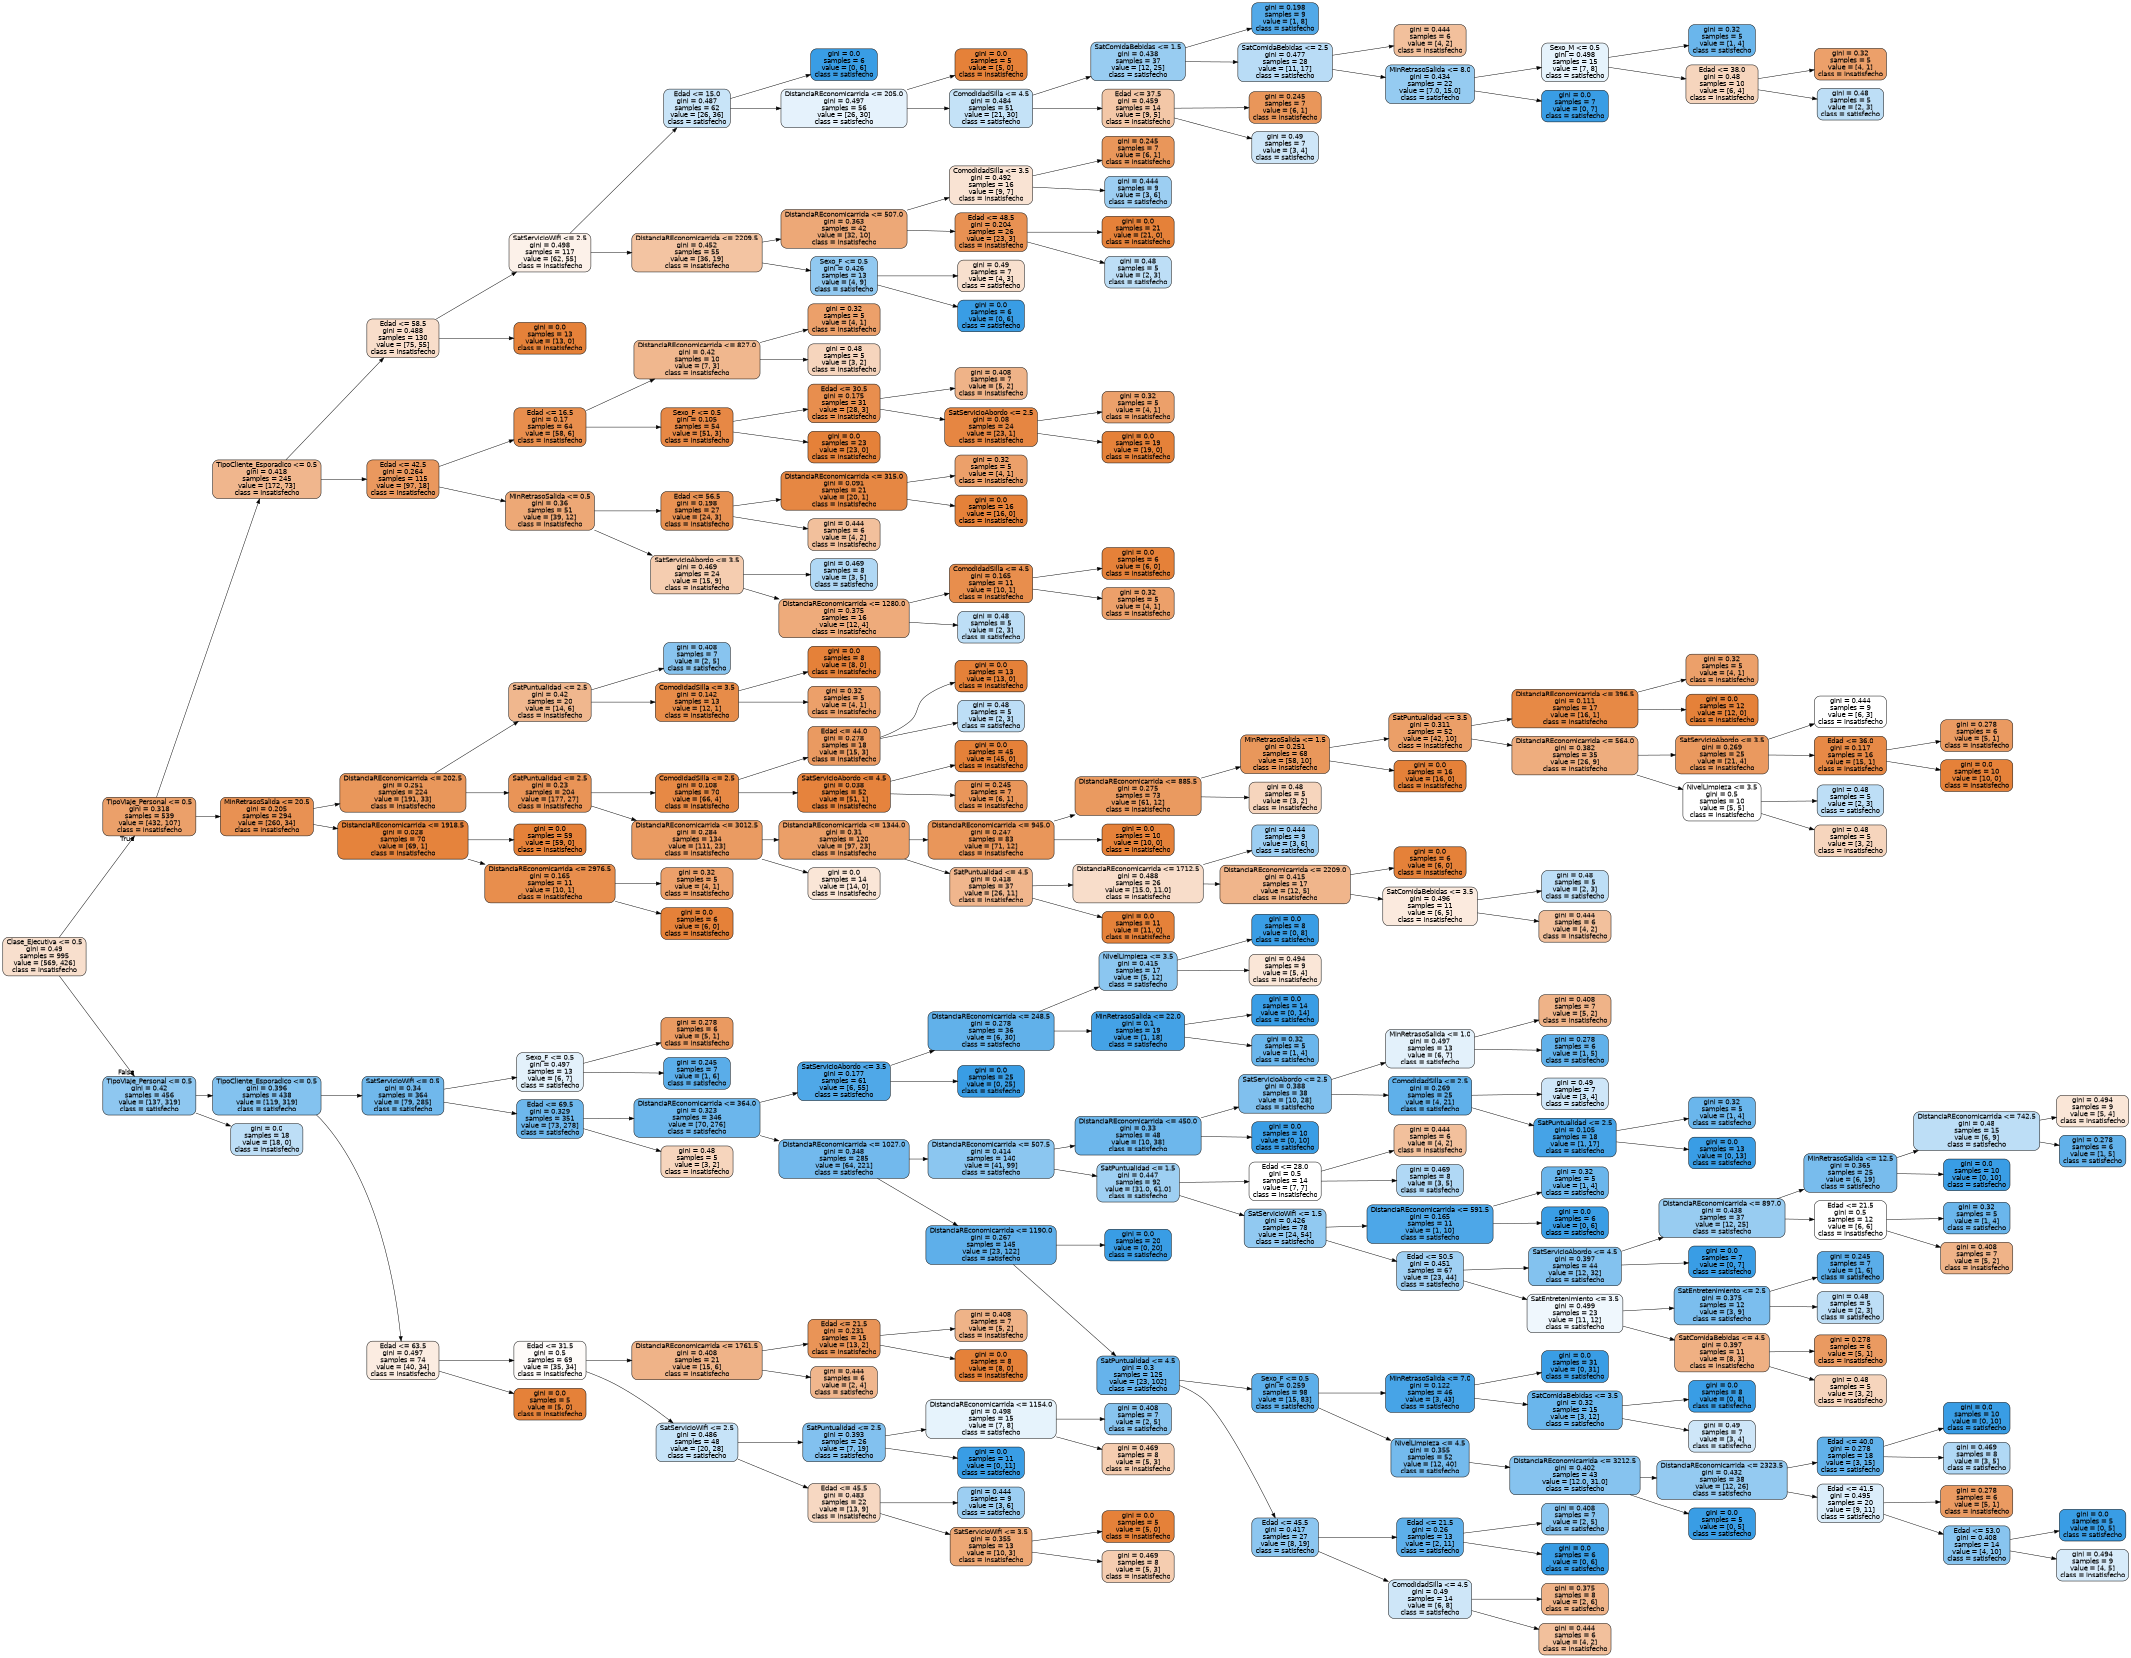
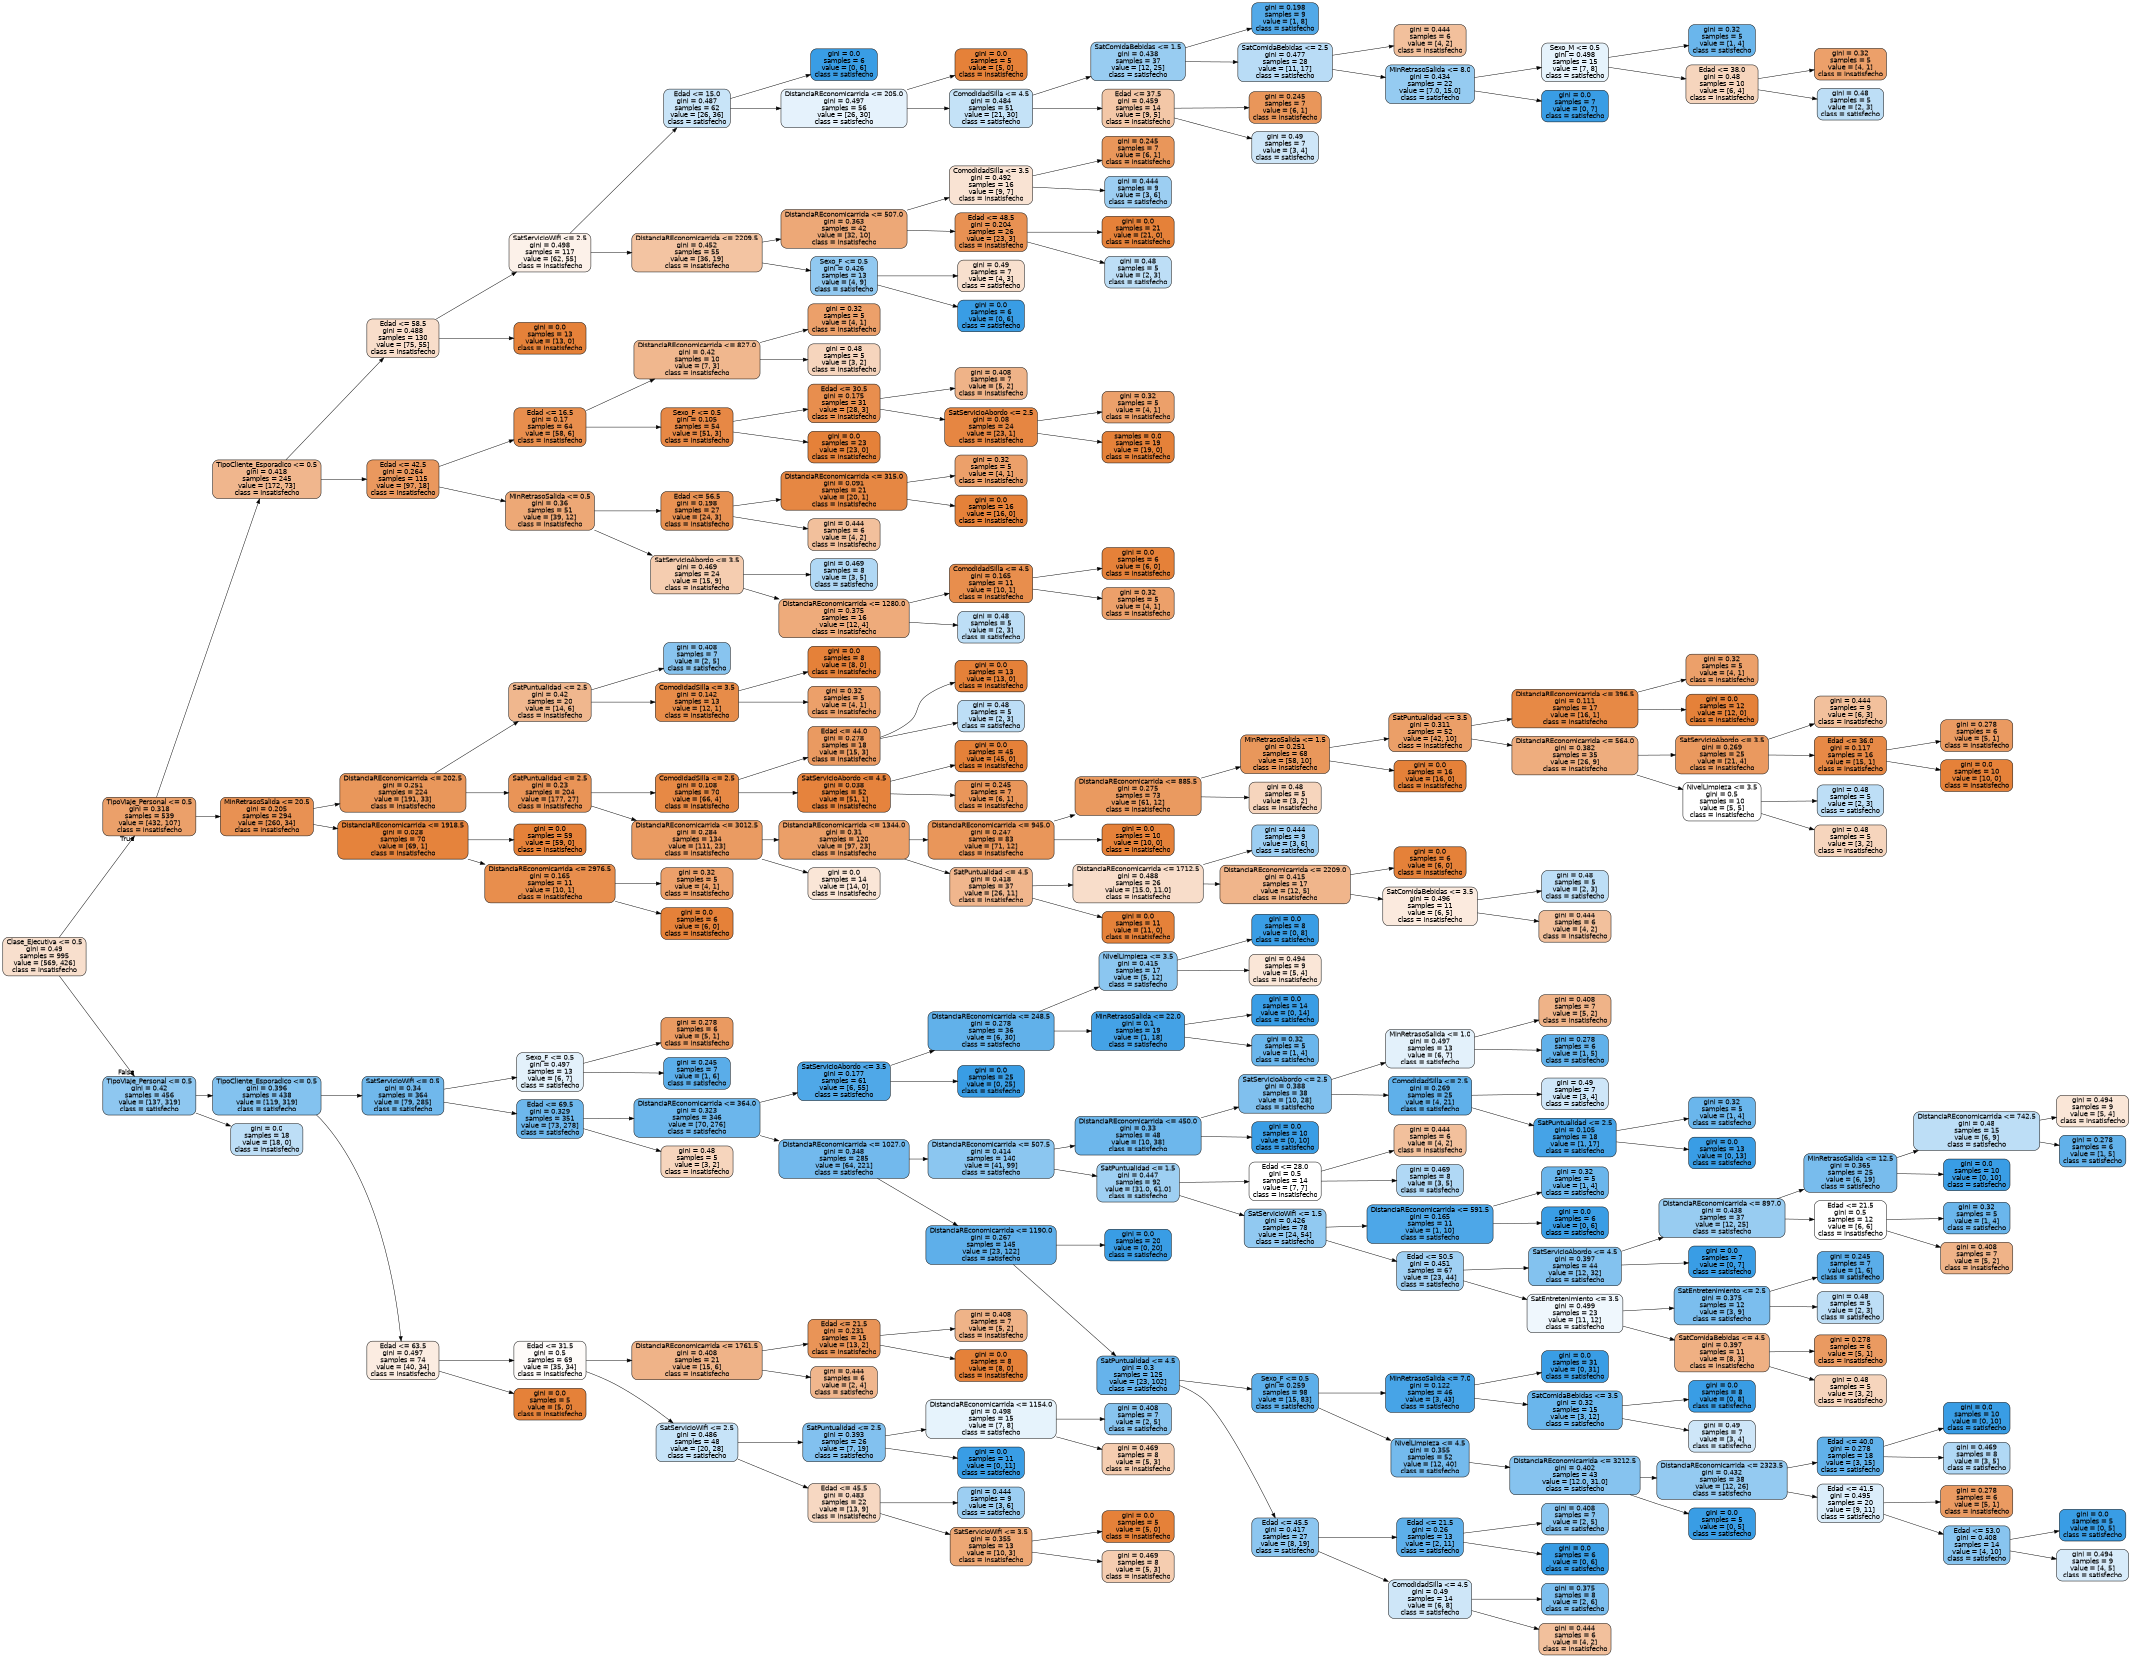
node "gini = 0.0 samples = 19 value = [19, 0] class = insatisfecho": label "gini = 0.0 samples = 19 value = [19, 0] class = insatisfecho" -> "samples = 0.0 samples = 19 value = [19, 0] class = insatisfecho"
node "gini = 0.444 samples = 9 value = [6, 3] class = insatisfecho": fillcolor #ffffff -> #f2c09c
node "gini = 0.494 samples = 9 value = [4, 5] class = insatisfecho": label "gini = 0.494 samples = 9 value = [4, 5] class = insatisfecho" -> "gini = 0.494 samples = 9 value = [4, 5] class = satisfecho"
node "gini = 0.375 samples = 8 value = [2, 6] class = satisfecho": fillcolor #efb388 -> #7bbeee
